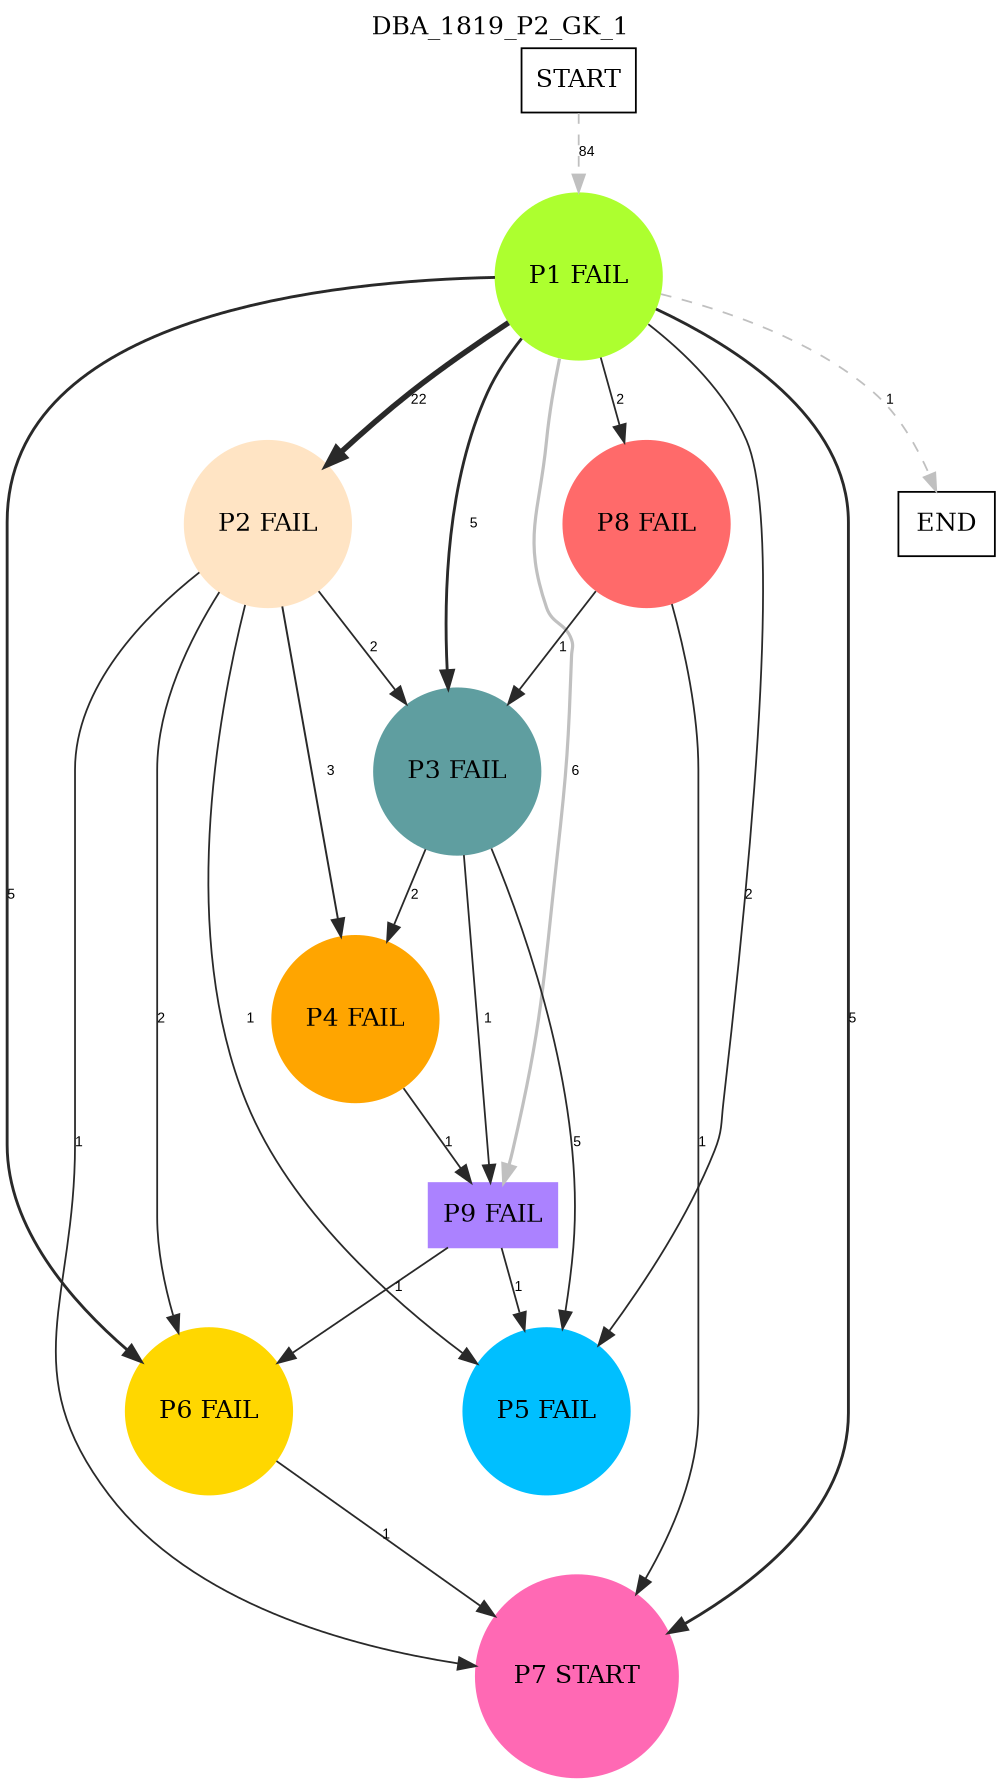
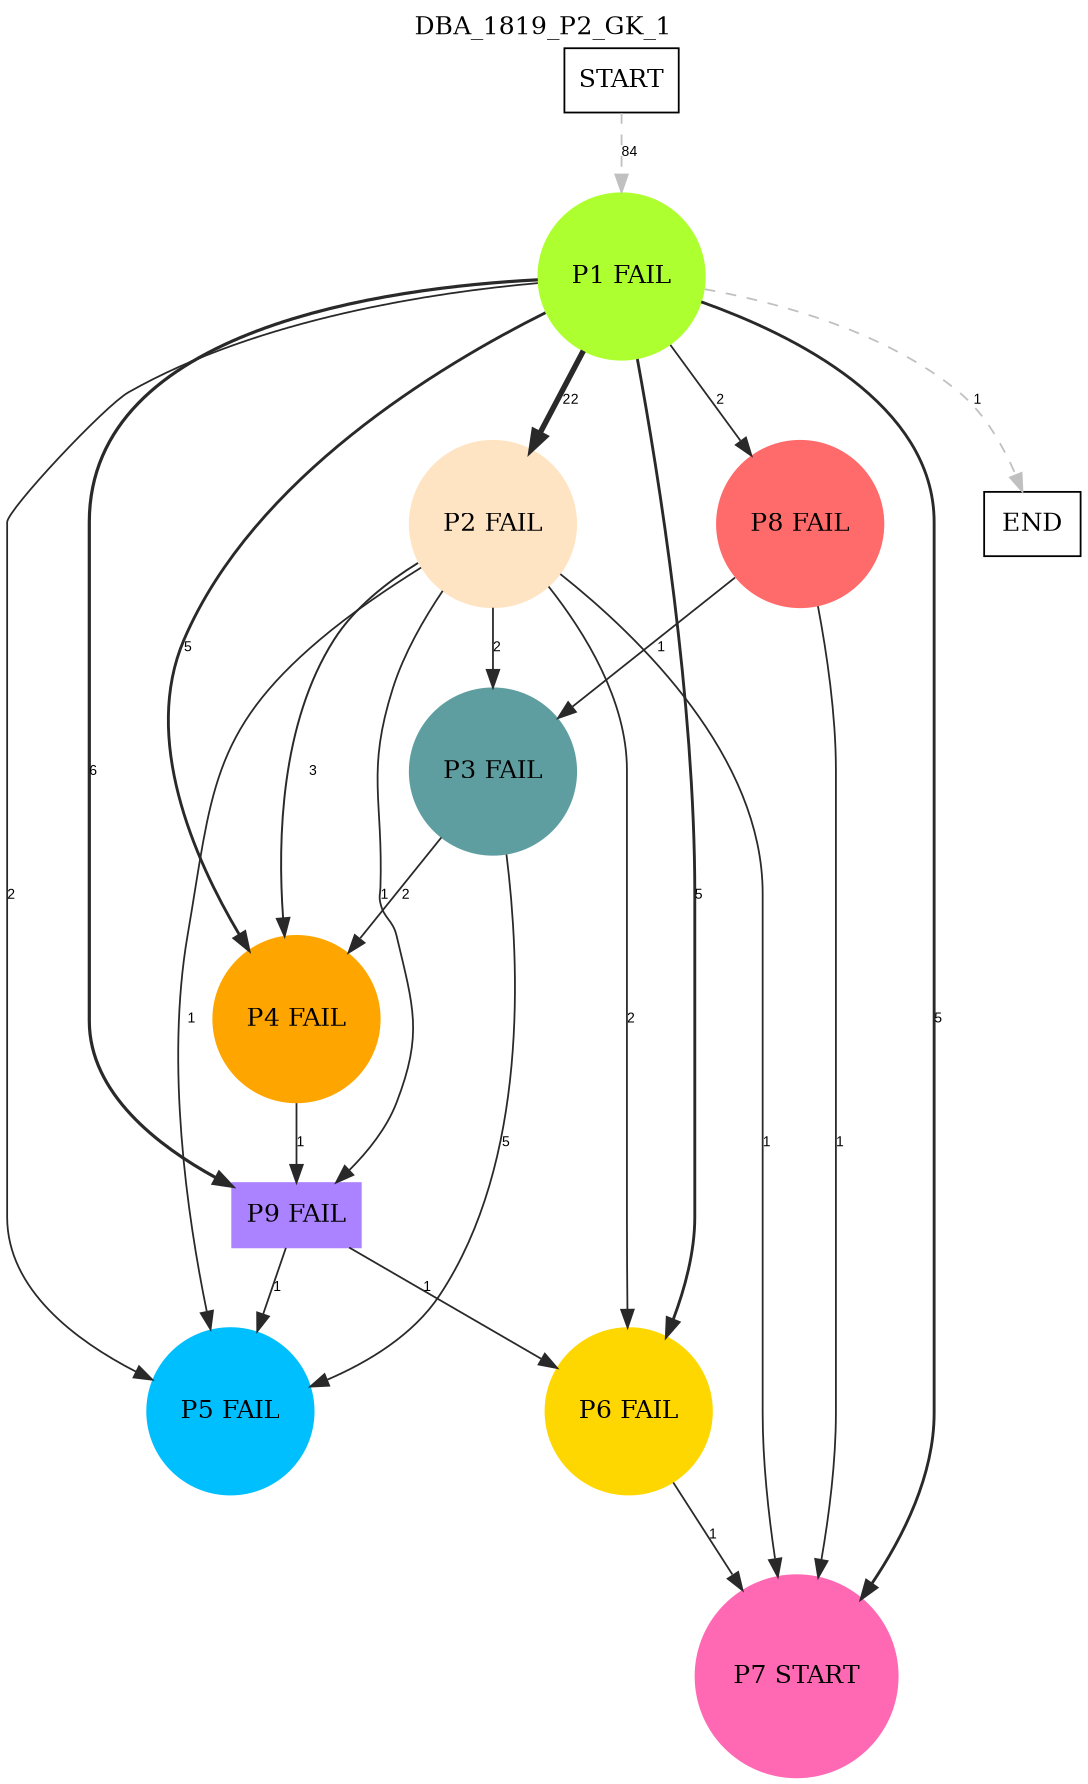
edge "P1 FAIL" -> "P3 FAIL": now "P1 FAIL" -> "P4 FAIL"
edge "P1 FAIL" -> "P9 FAIL": color grey -> grey16
edge "P3 FAIL" -> "P9 FAIL": now "P2 FAIL" -> "P9 FAIL"
